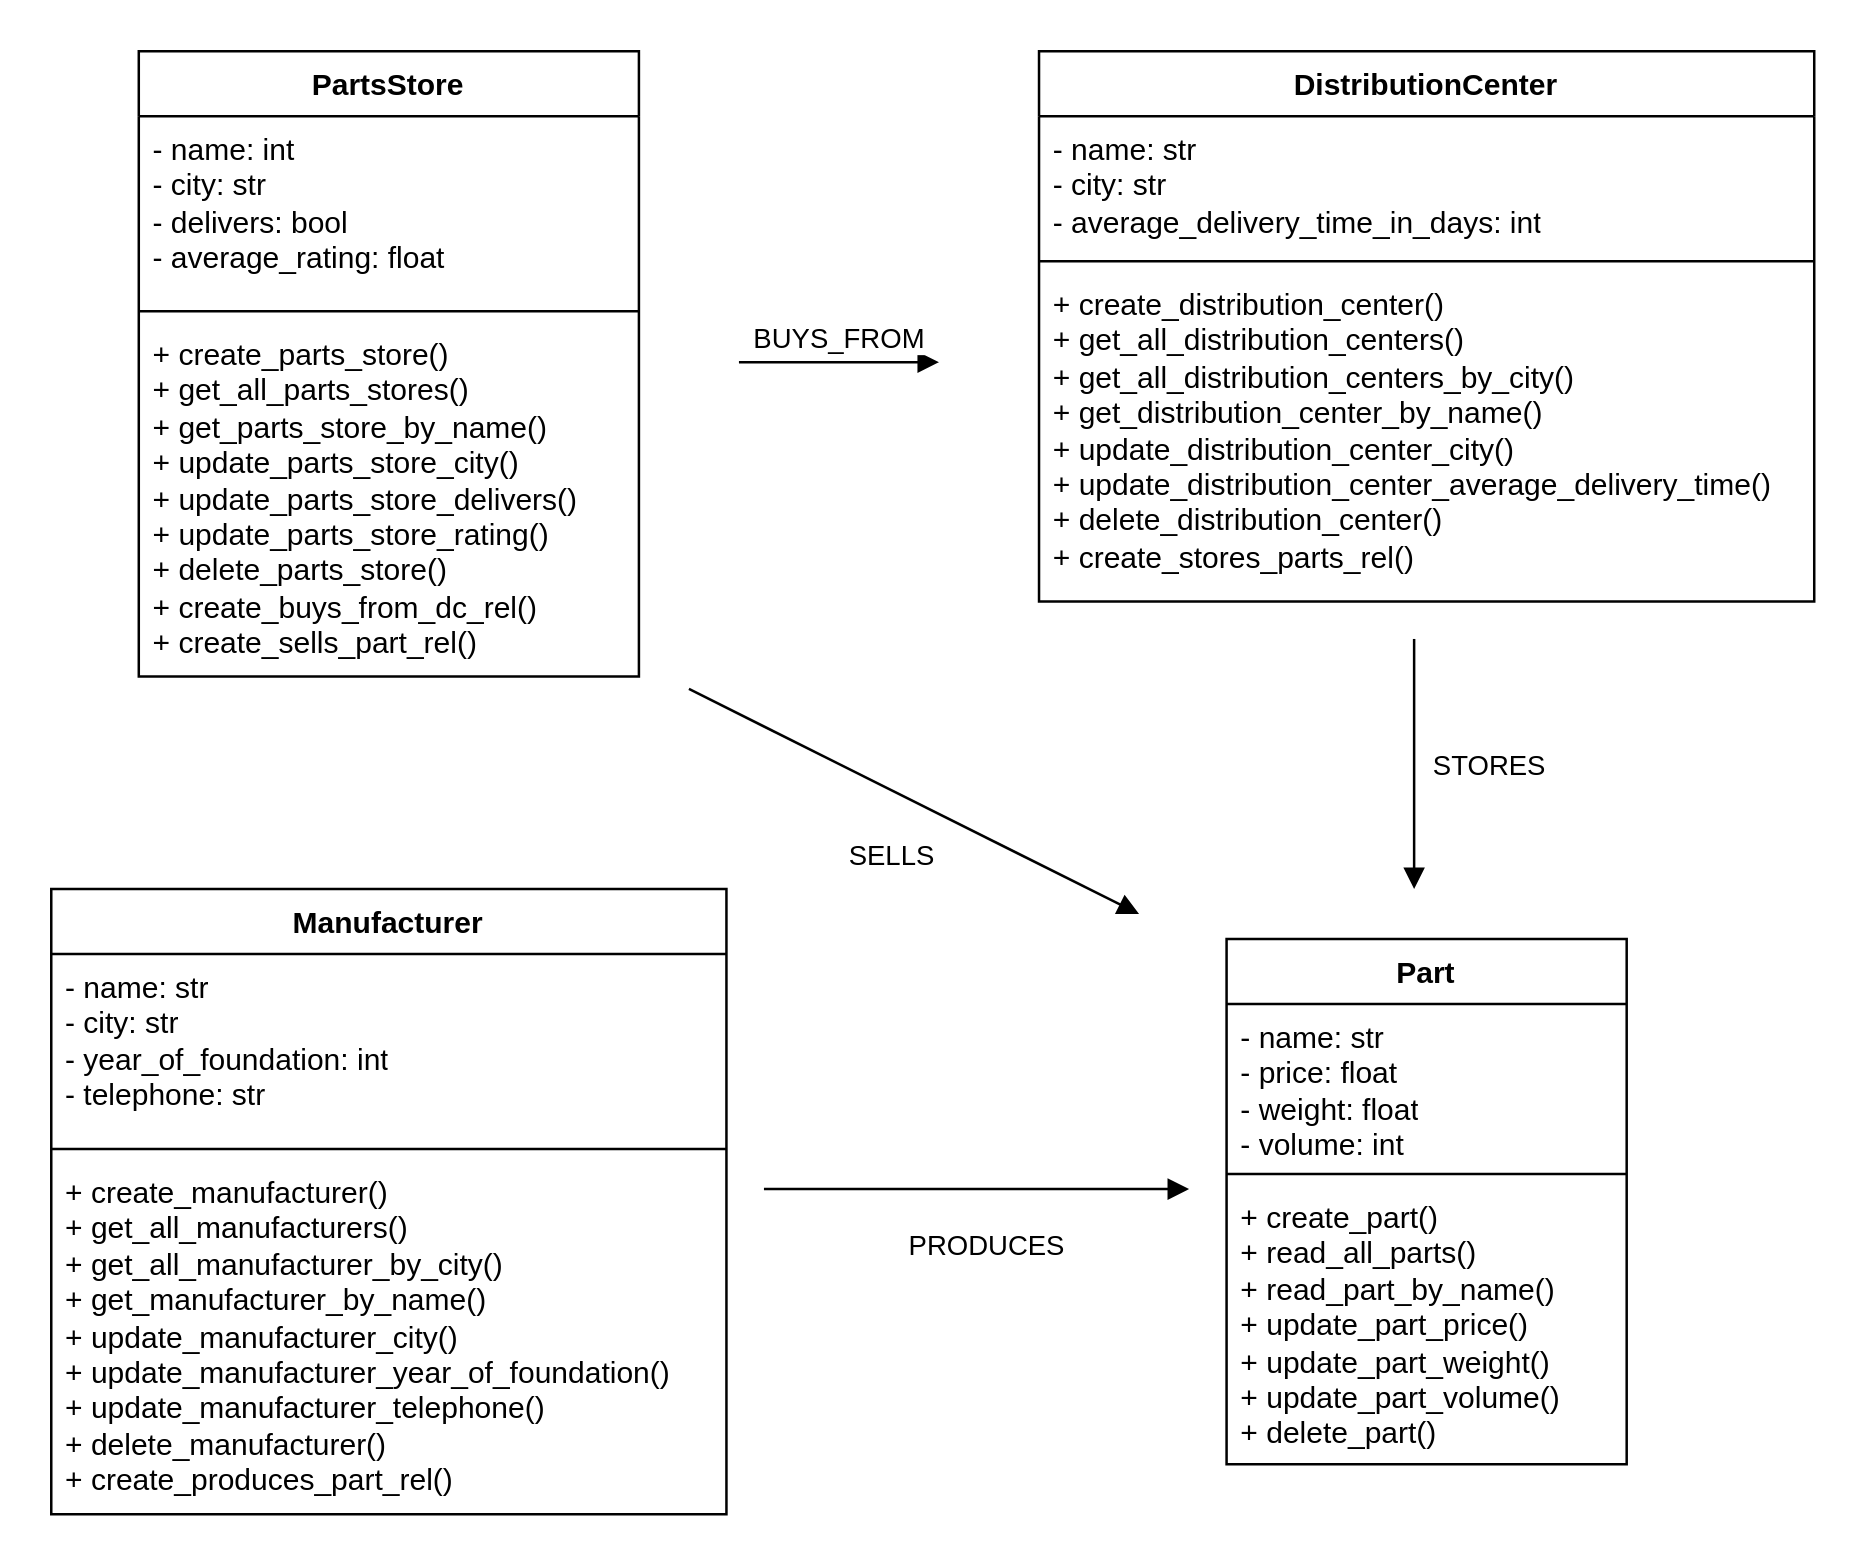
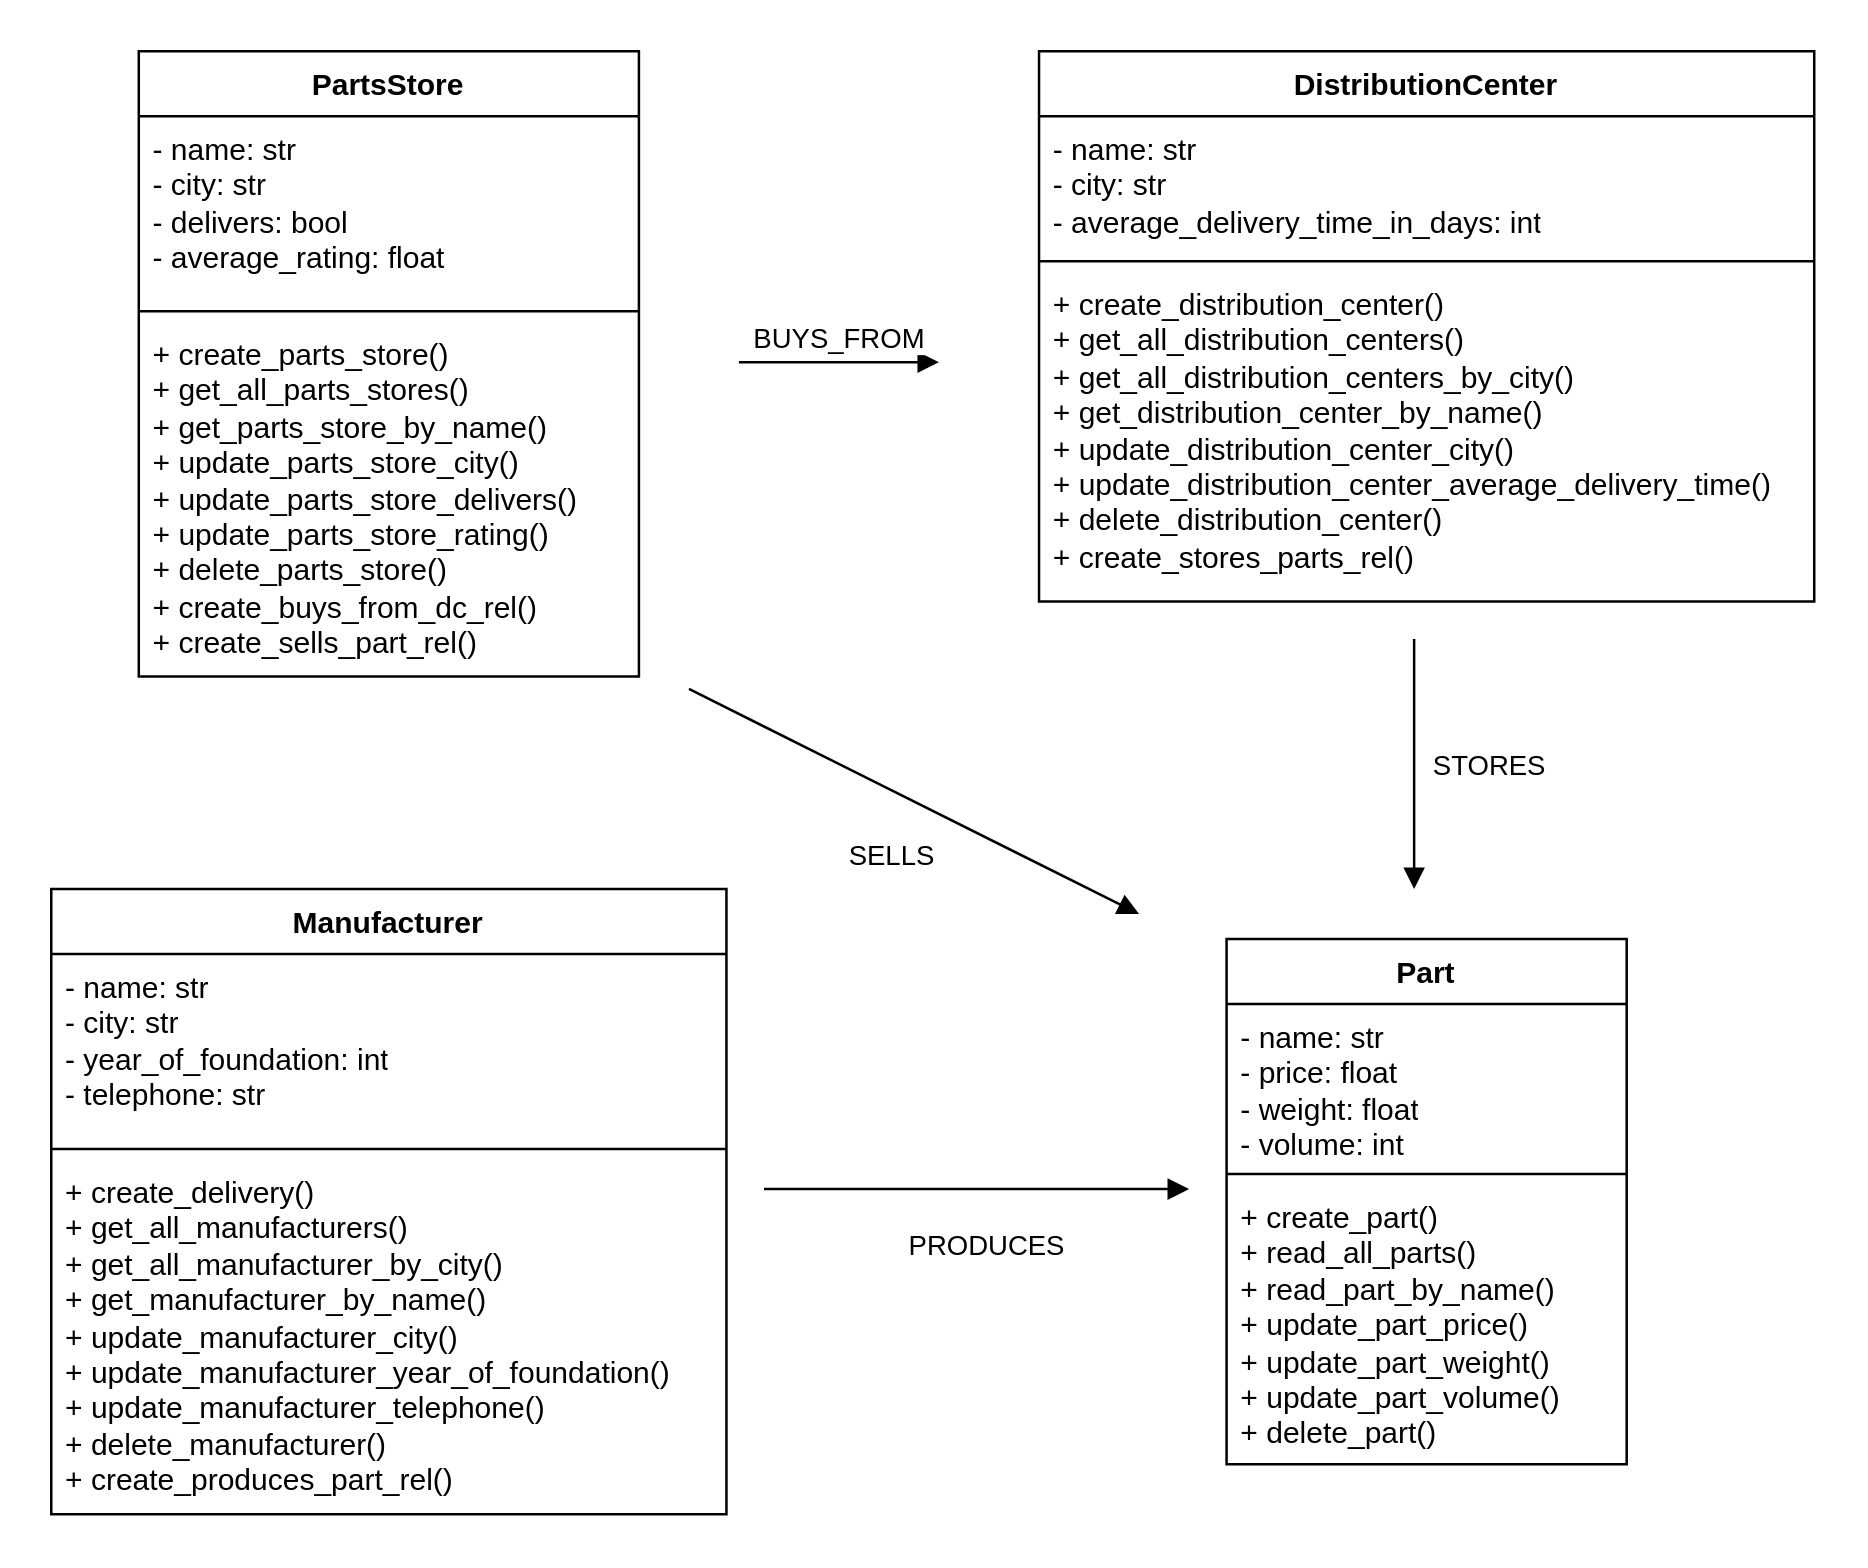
node "- name: int - city: str - delivers: bool - average_rating: float": label "- name: int - city: str - delivers: bool - average_rating: float" -> "- name: str - city: str - delivers: bool - average_rating: float"
node "+ create_manufacturer() + get_all_manufacturers() + get_all_manufacturer_by_city() + get_manufacturer_by_name() + update_manufacturer_city() + update_manufacturer_year_of_foundation() + update_manufacturer_telephone() + delete_manufacturer() + create_produces_part_rel()": label "+ create_manufacturer() + get_all_manufacturers() + get_all_manufacturer_by_city() + get_manufacturer_by_name() + update_manufacturer_city() + update_manufacturer_year_of_foundation() + update_manufacturer_telephone() + delete_manufacturer() + create_produces_part_rel()" -> "+ create_delivery() + get_all_manufacturers() + get_all_manufacturer_by_city() + get_manufacturer_by_name() + update_manufacturer_city() + update_manufacturer_year_of_foundation() + update_manufacturer_telephone() + delete_manufacturer() + create_produces_part_rel()"
